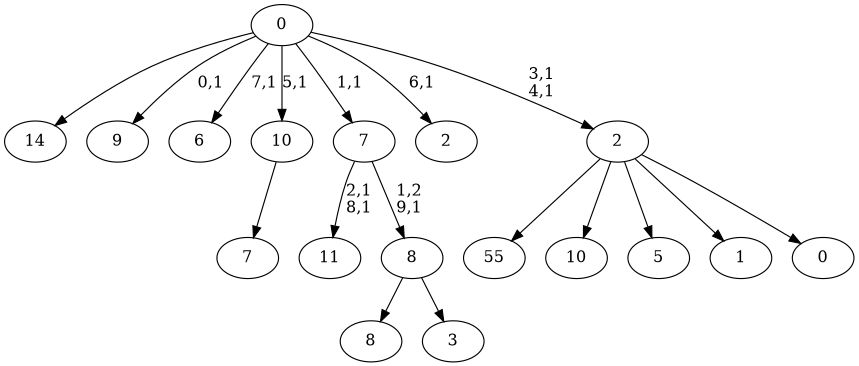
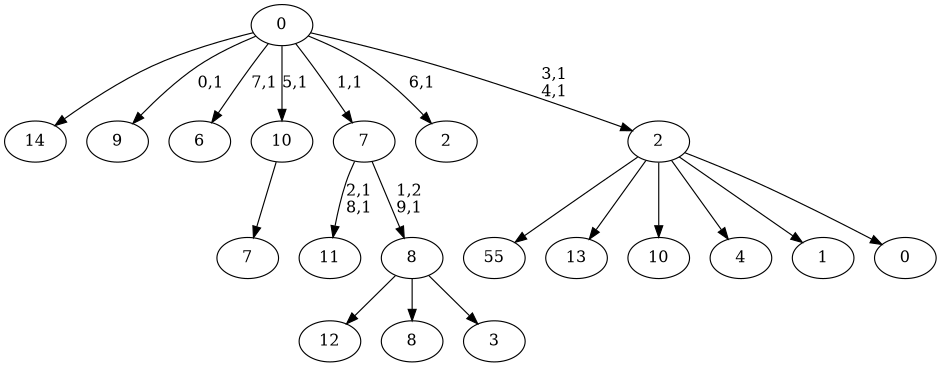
node "13": added
node "5": label "5" -> "4"
node "12": added
